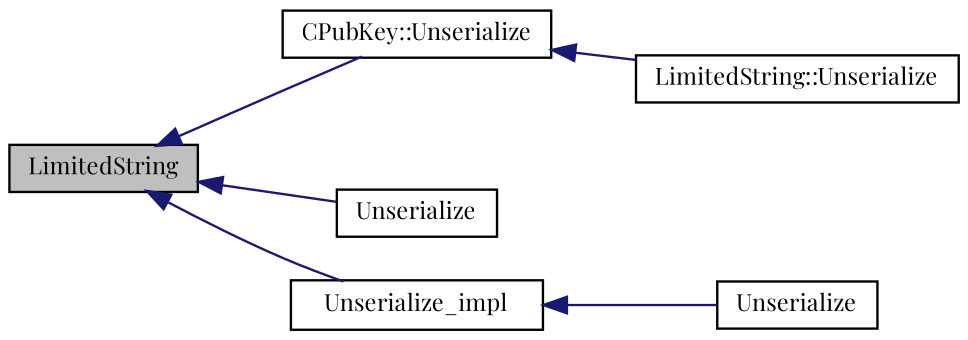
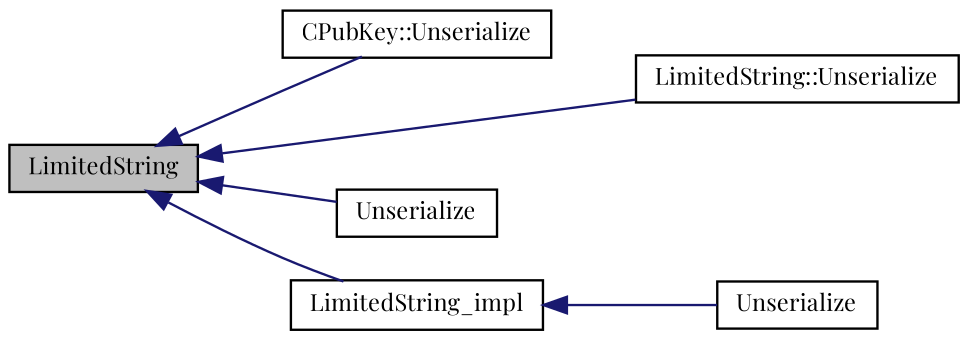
edge "LimitedString::Unserialize" -> "CPubKey::Unserialize": now "LimitedString::Unserialize" -> "LimitedString"
node "Unserialize_impl": label "Unserialize_impl" -> "LimitedString_impl"
